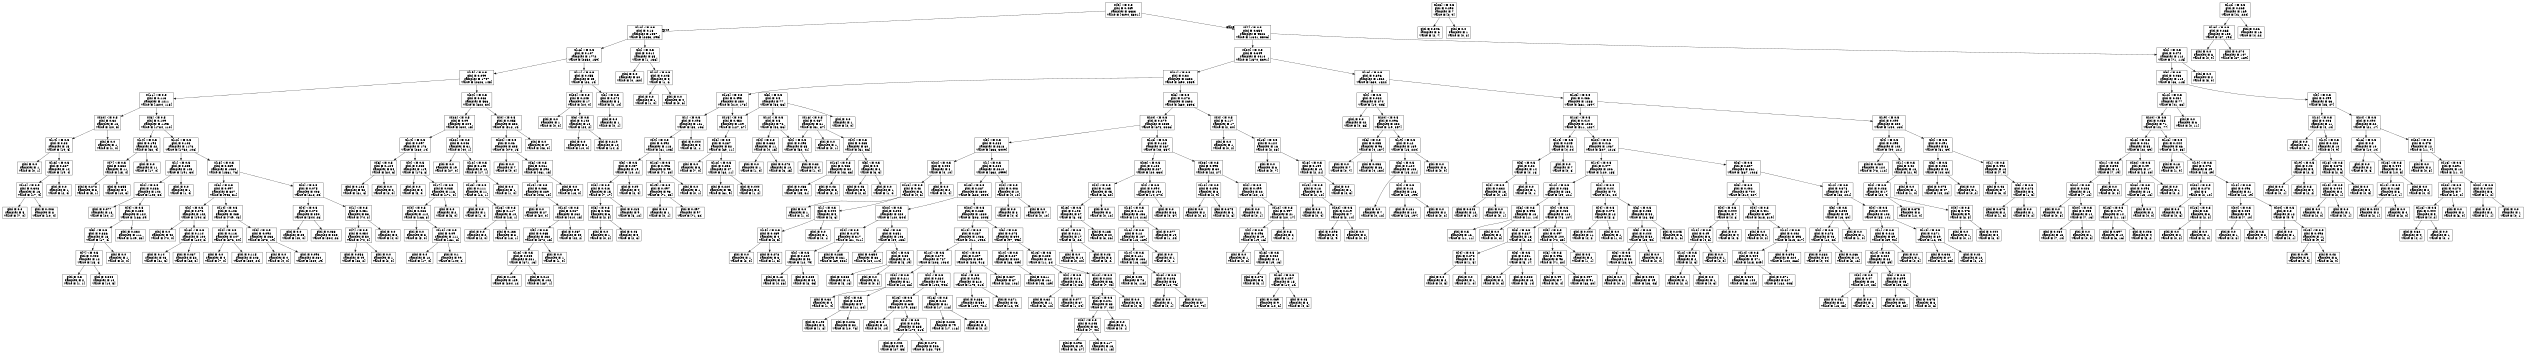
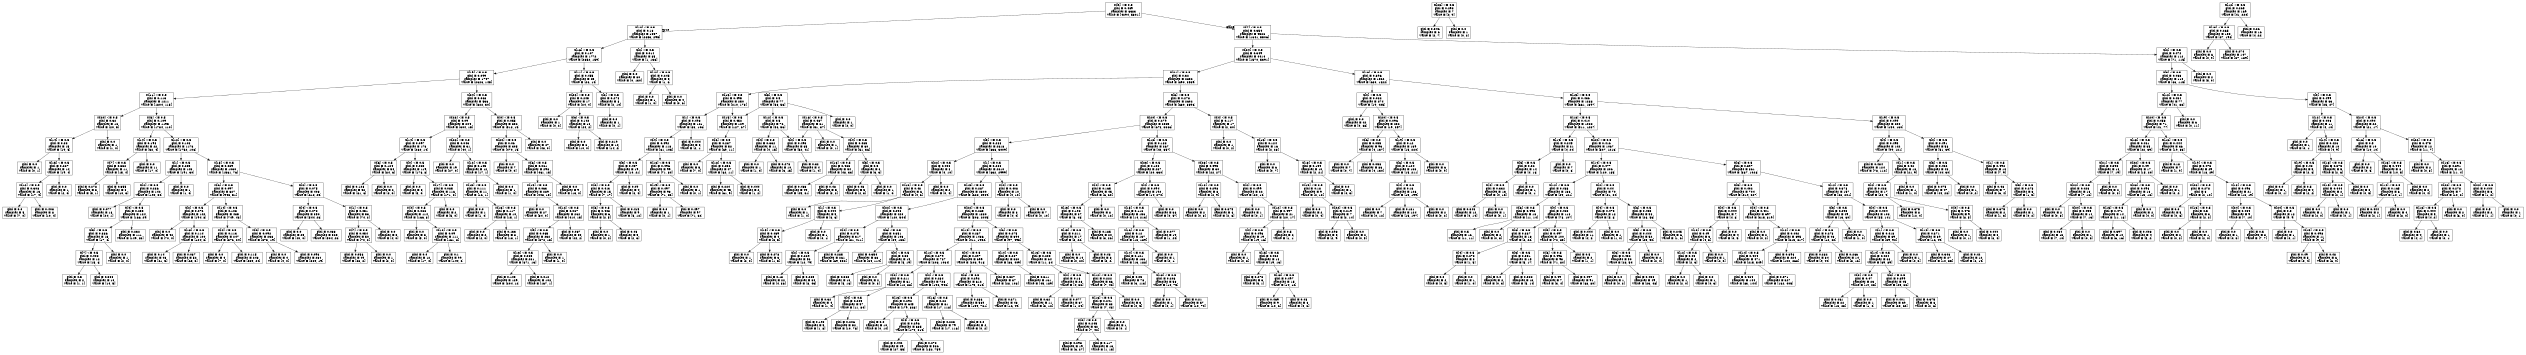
edge "X[6] <= 0.5 gini = 0.124 samples = 133 value = [15, 211]" -> "gini = 0.0 samples = 7 value = [0, 12]": now "X[4] <= 0.5 gini = 0.13 samples = 126 value = [15, 199]" -> "gini = 0.0 samples = 7 value = [0, 12]"
